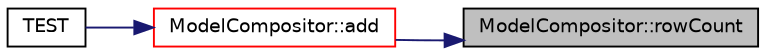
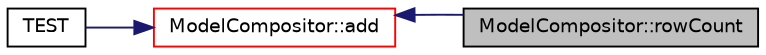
edge "ModelCompositor::add" -> "ModelCompositor::rowCount": reversed
